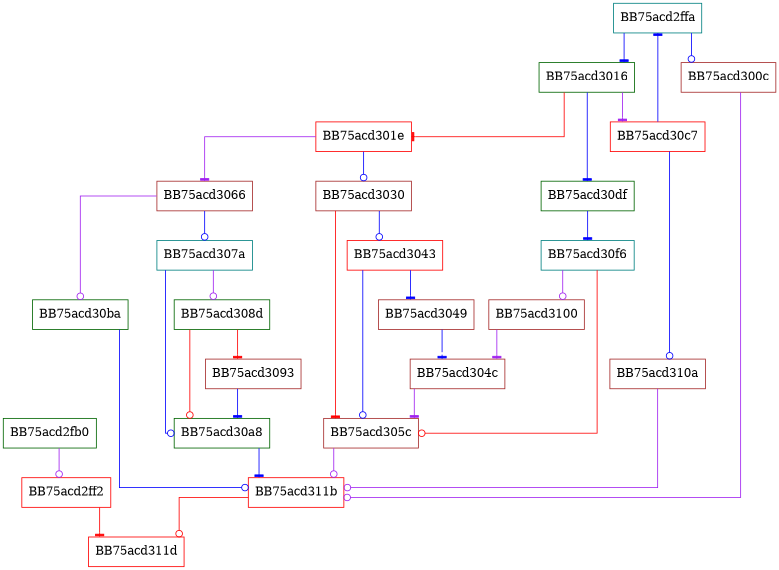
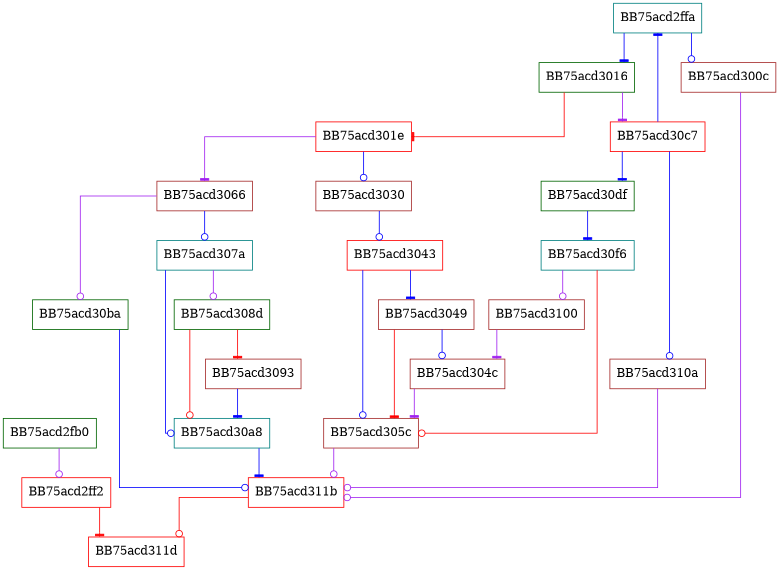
edge "BB75acd3016" -> "BB75acd30df": now "BB75acd30c7" -> "BB75acd30df"
edge "BB75acd3030" -> "BB75acd305c": now "BB75acd3049" -> "BB75acd305c"
edge "BB75acd3049" -> "BB75acd304c": arrowhead tee -> odot
node "BB75acd30a8": color darkgreen -> teal
